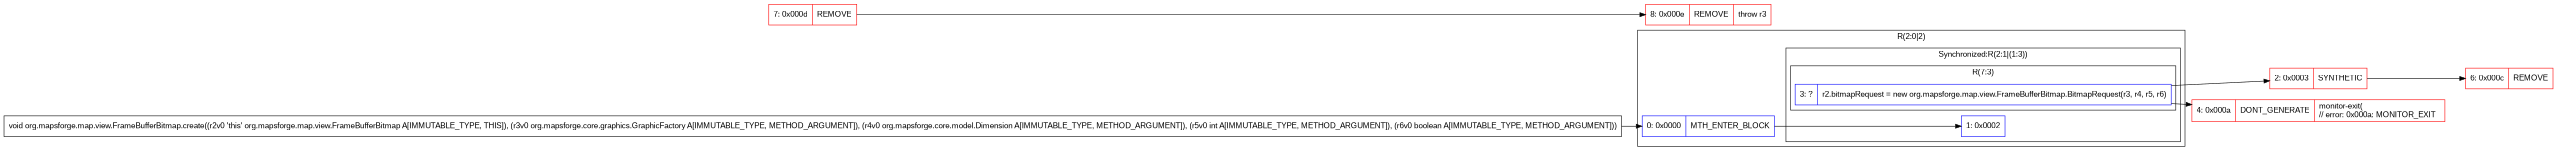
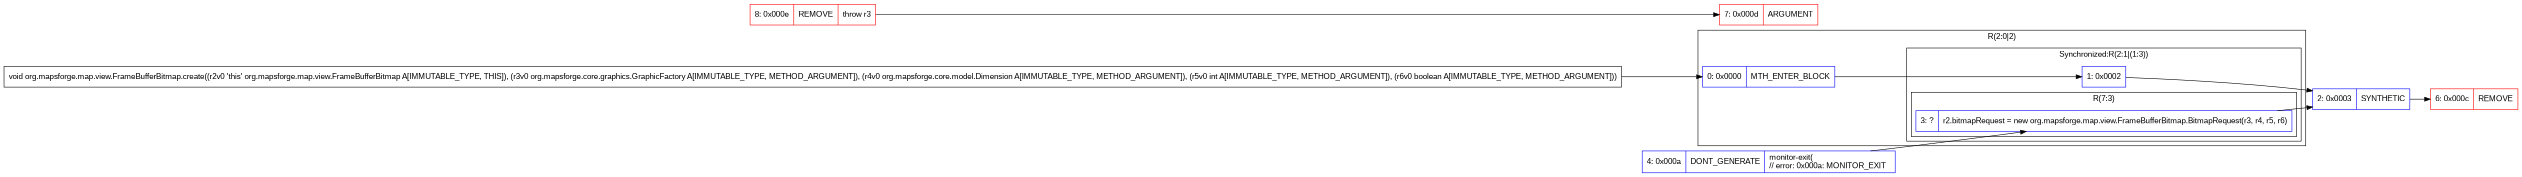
node "7: 0x000d": text "REMOVE" -> "ARGUMENT"
edge "7: 0x000d" -> "8: 0x000e": reversed
node "2: 0x0003": color red -> blue
edge "1: 0x0002" -> "2: 0x0003": added
edge "3: ?" -> "4: 0x000a": reversed
node "4: 0x000a": color red -> blue
